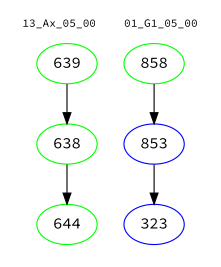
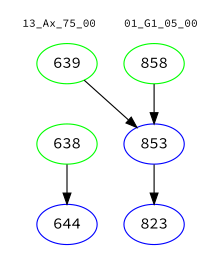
cluster "13_Ax_05_00": label "13_Ax_05_00" -> "13_Ax_75_00"
edge "639" -> "638": now "639" -> "853"
node "644": color green -> blue
node "323": label "323" -> "823"
